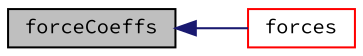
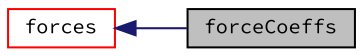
edge "forces" -> "forceCoeffs": reversed
